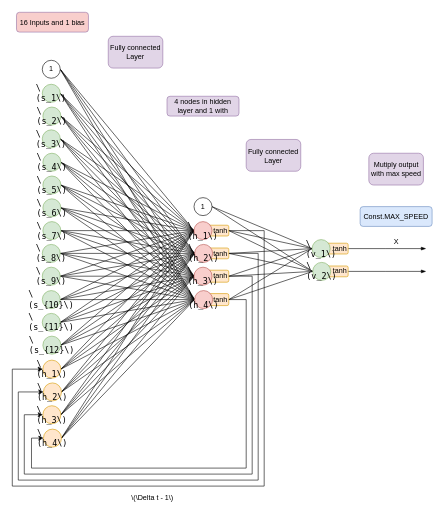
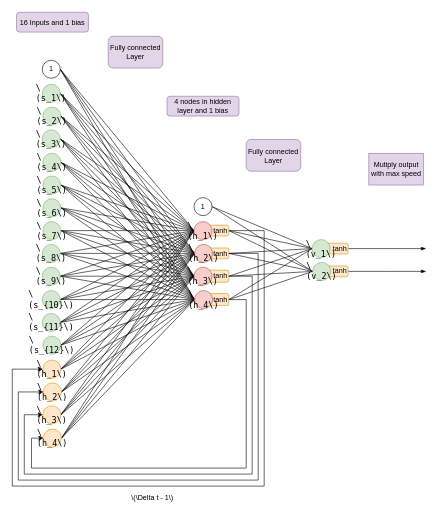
node "16 Inputs and 1 bias": fillcolor #f8cecc -> #e1d5e7
node "4 nodes in hidden layer and 1 with": label "4 nodes in hidden layer and 1 with" -> "4 nodes in hidden layer and 1 bias"
node "Mutiply output with max speed": shape rounded rectangle -> rectangle
node "Const.MAX_SPEED": removed
node "X": removed
